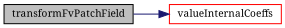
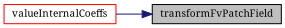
edge "transformFvPatchField" -> "valueInternalCoeffs": reversed
